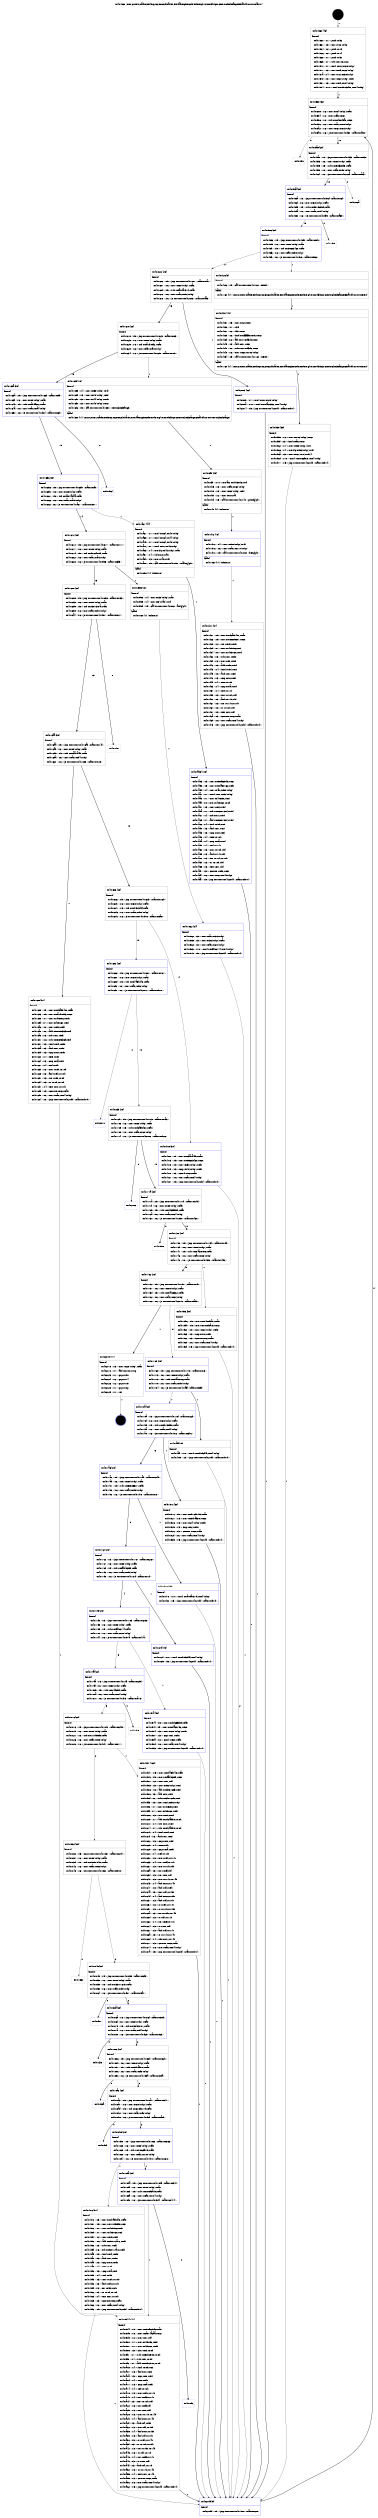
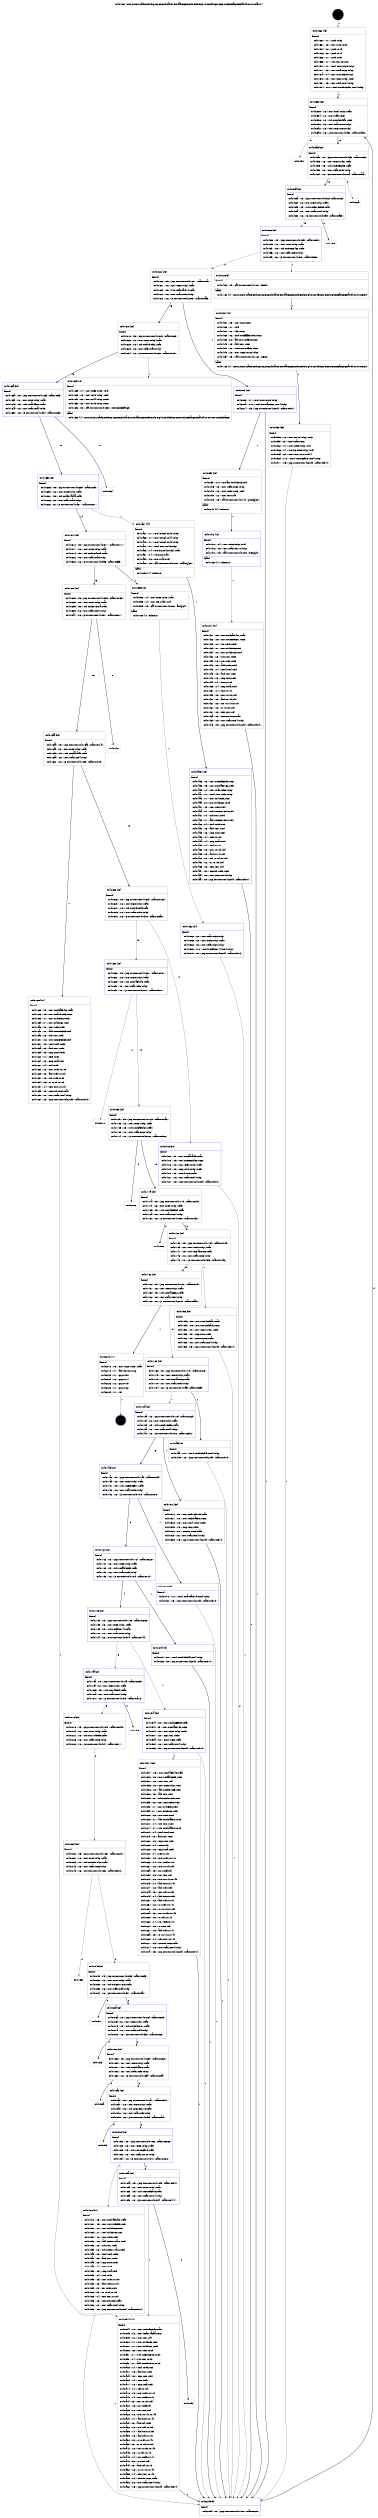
edge "0x401ce9 [18]" -> "0x401cfb [23]": now "0x402003 [22]" -> "0x401cfb [23]"
edge "0x401816 [28]" -> "0x401bd7 [168]": now "0x40197a [30]" -> "0x401bd7 [168]"
